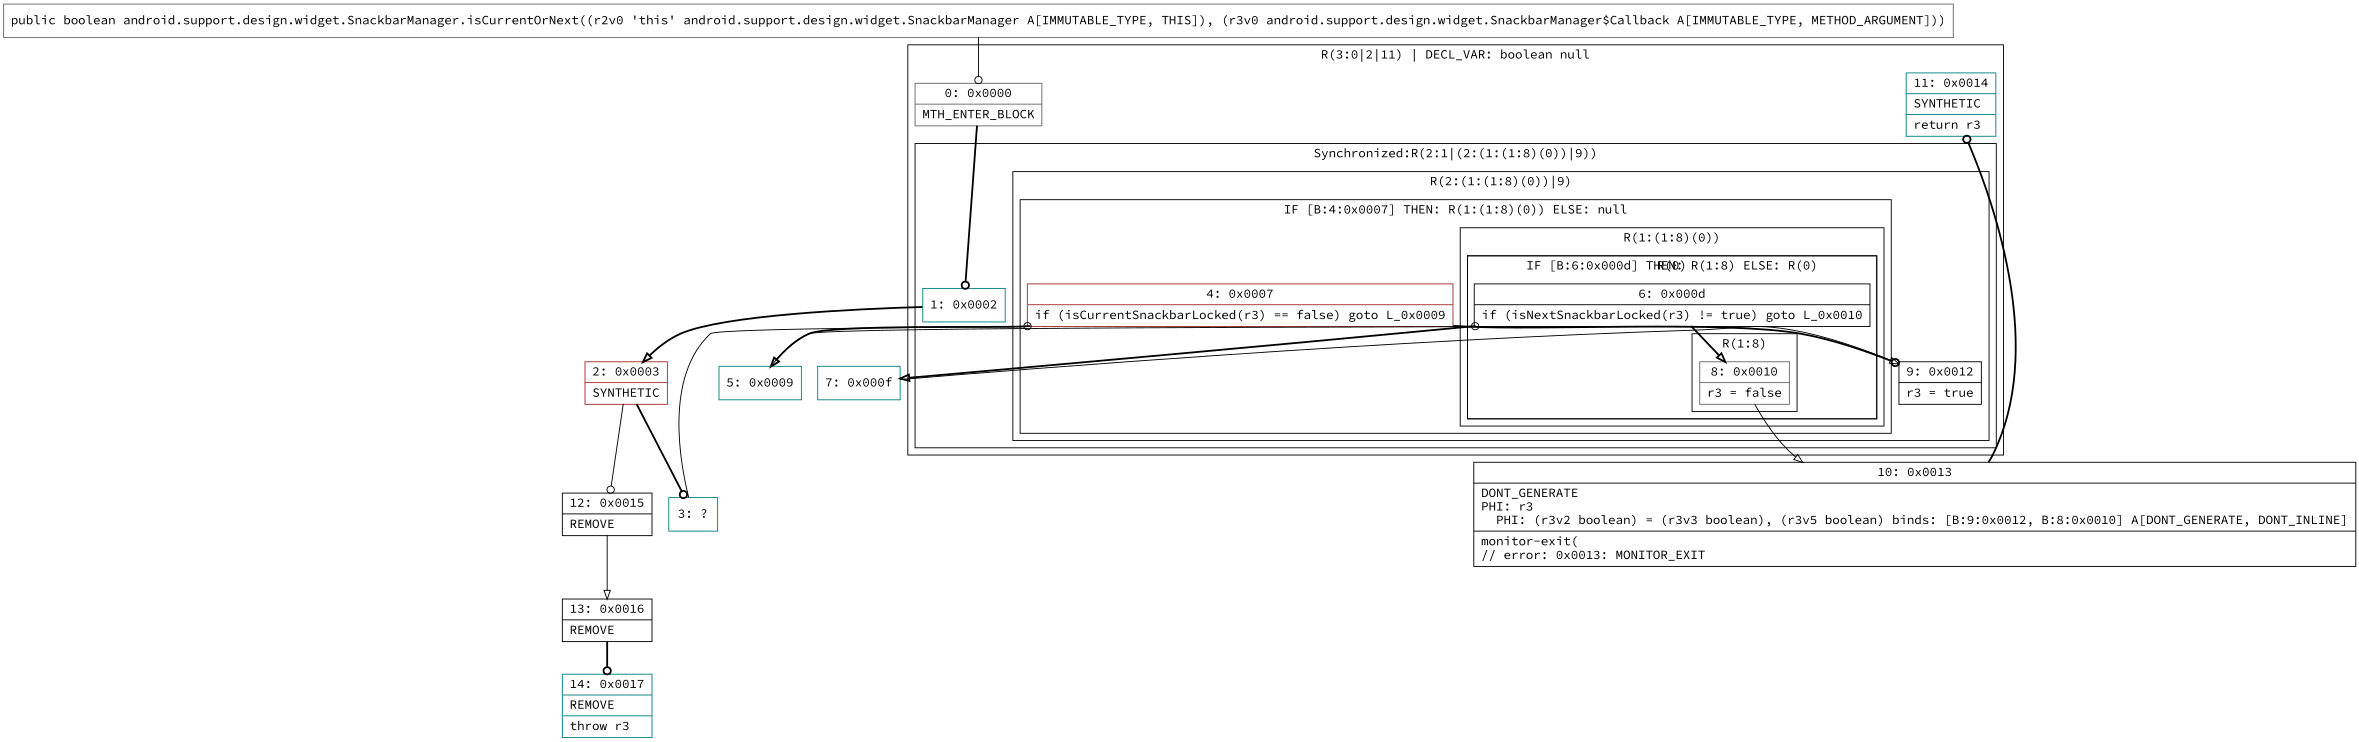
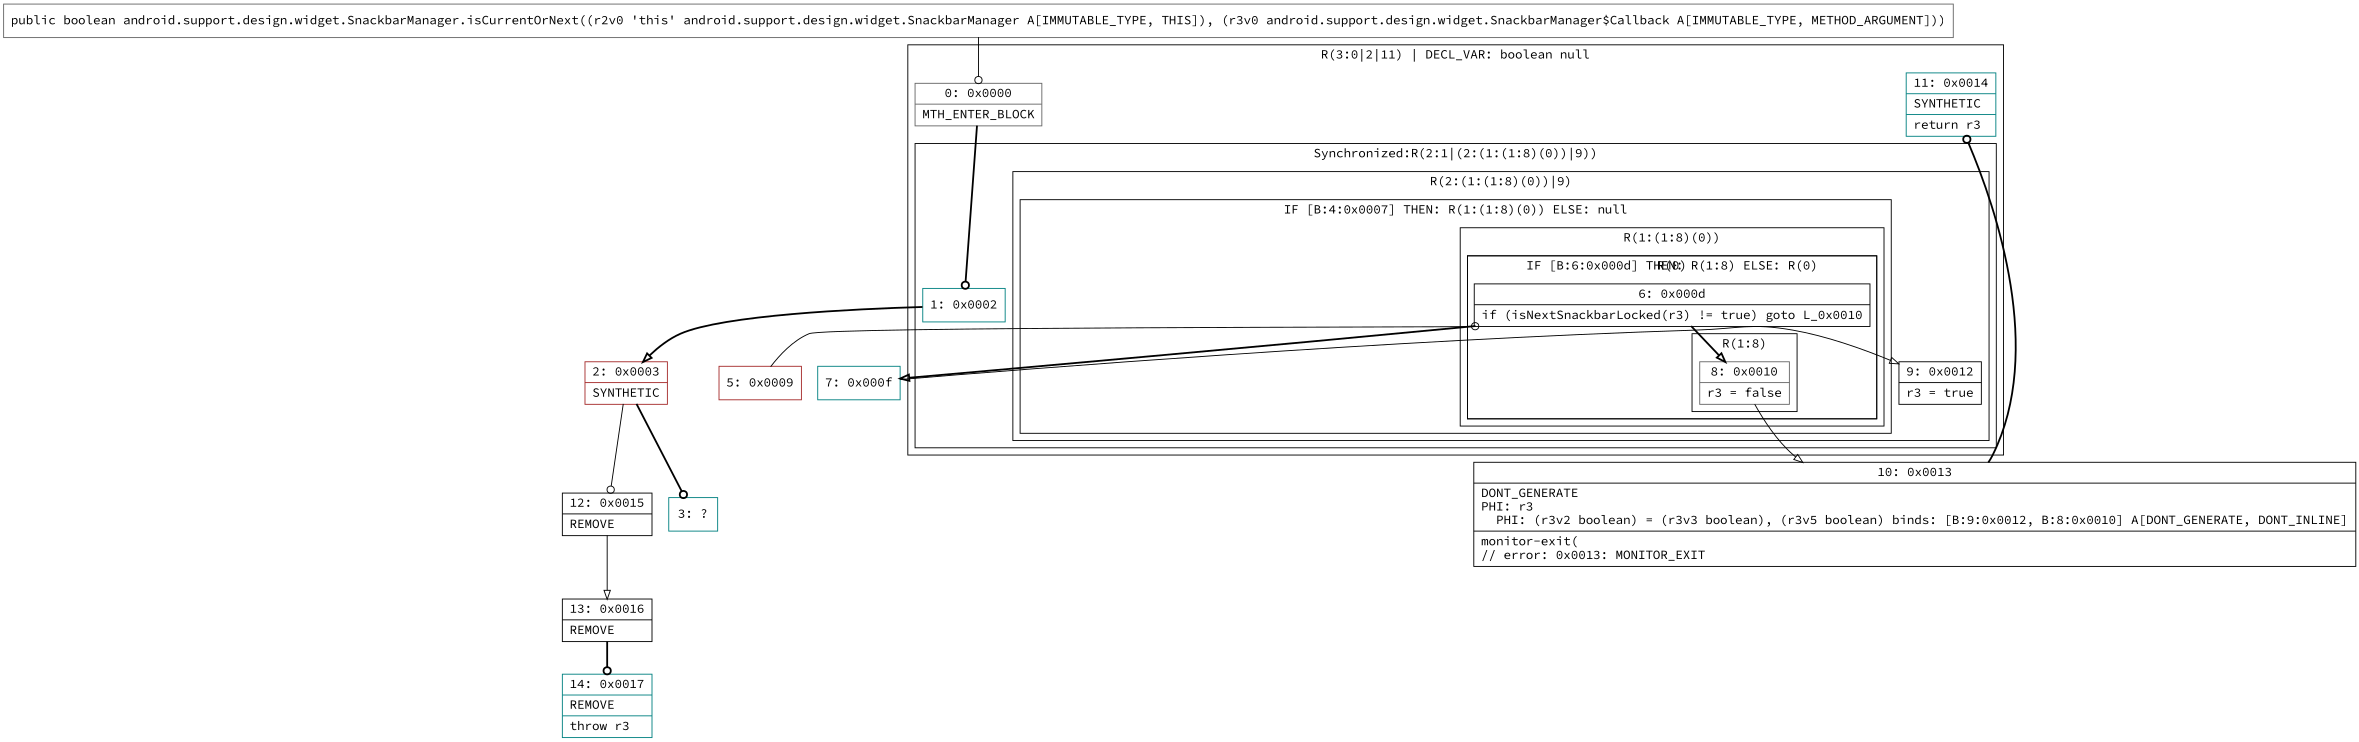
node "4: 0x0007": removed
node "5: 0x0009": color teal -> brown
